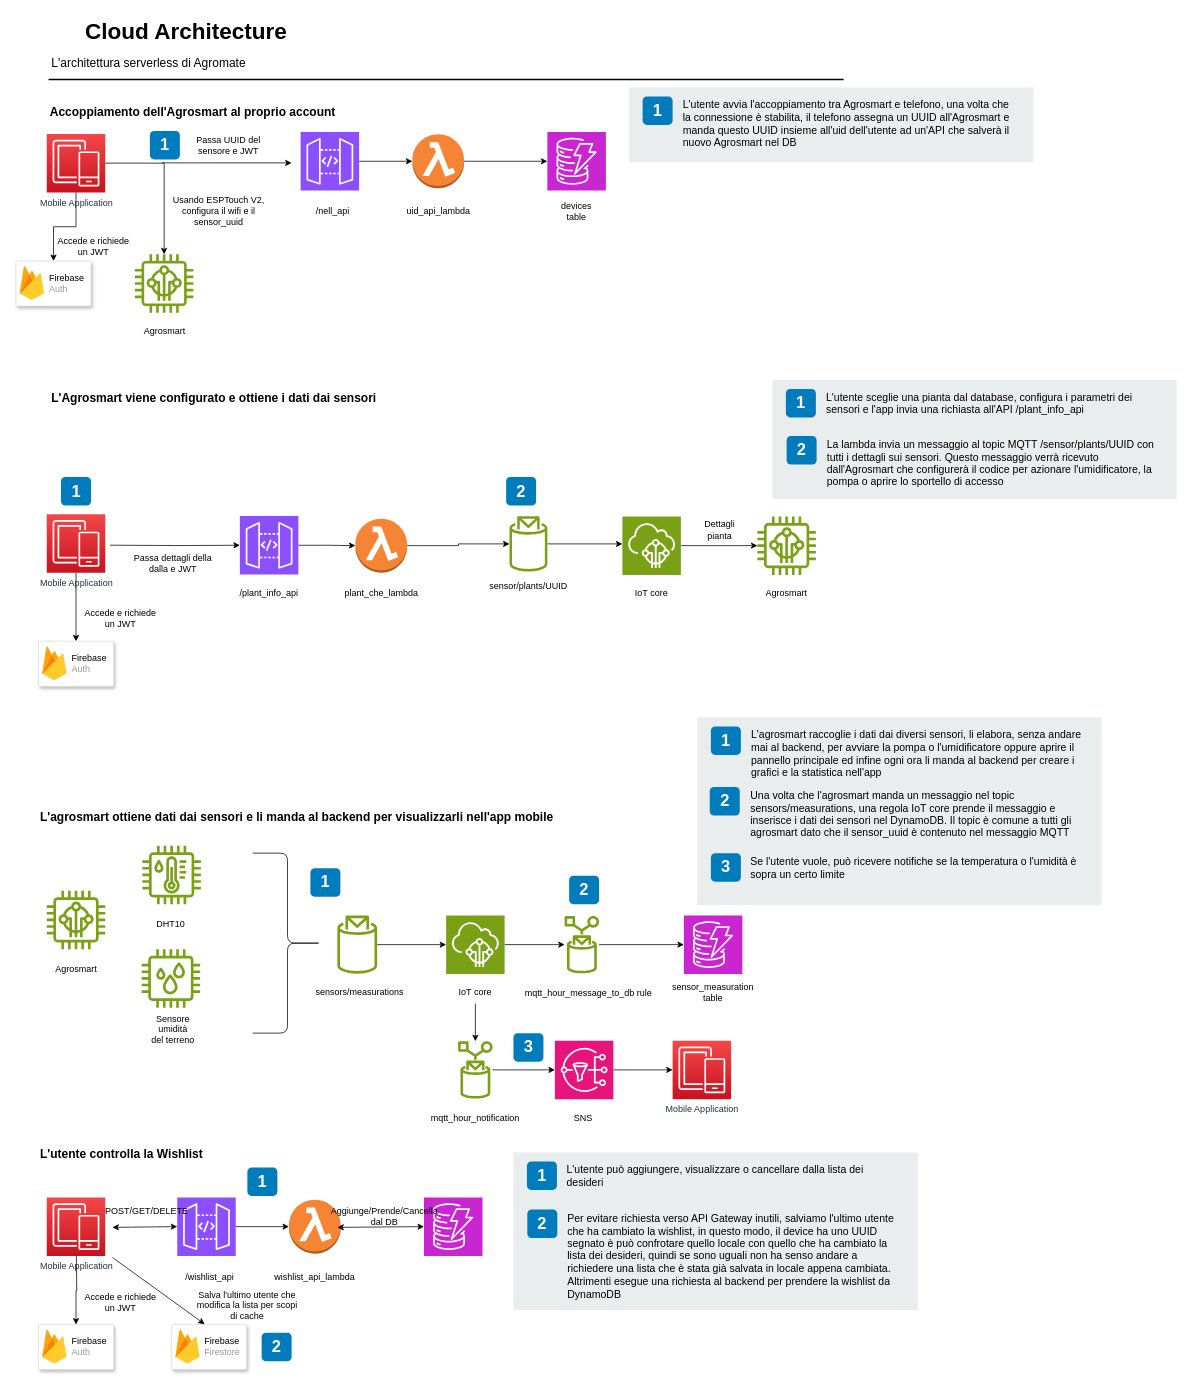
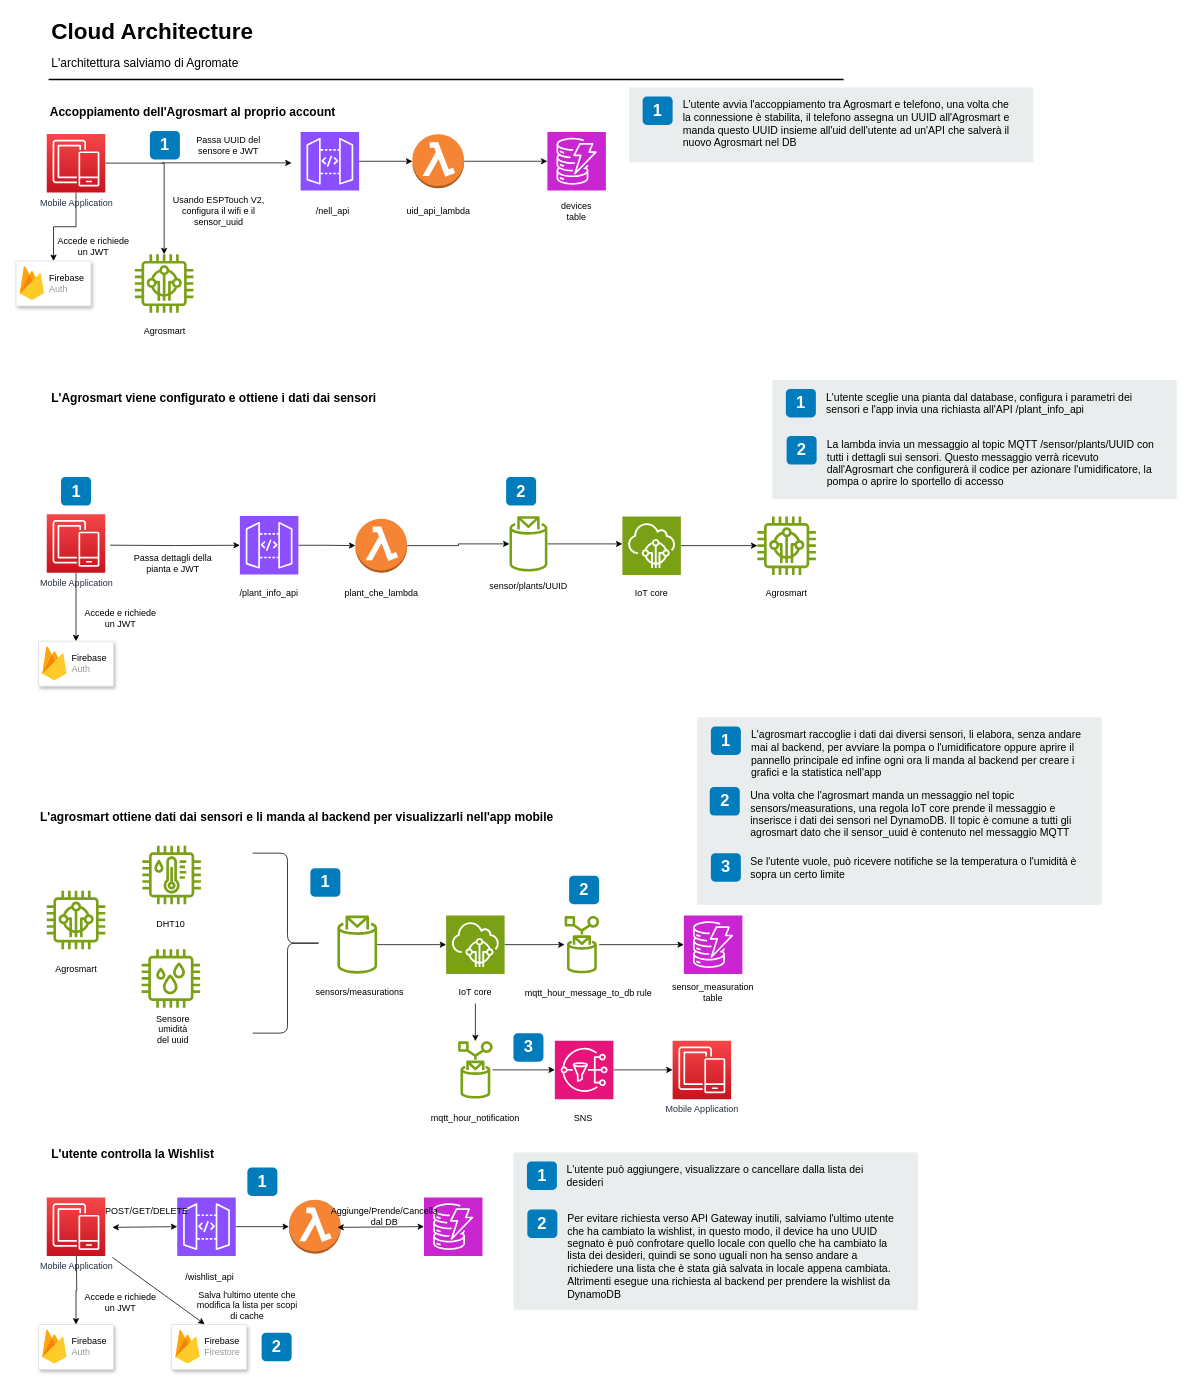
node "Cloud Architecture": moved (192, 31) -> (158, 31)
node "L'architettura serverless di Agromate": label "L'architettura serverless di Agromate" -> "L'architettura salviamo di Agromate"
node "Dettagli pianta": removed
node "Passa dettagli della dalla e JWT": label "Passa dettagli della dalla e JWT" -> "Passa dettagli della pianta e JWT"
node "Sensore umidità del terreno": label "Sensore umidità del terreno" -> "Sensore umidità del uuid"
node "L'utente controlla la Wishlist": moved (128, 1156) -> (140, 1156)
node "wishlist_api_lambda": removed
